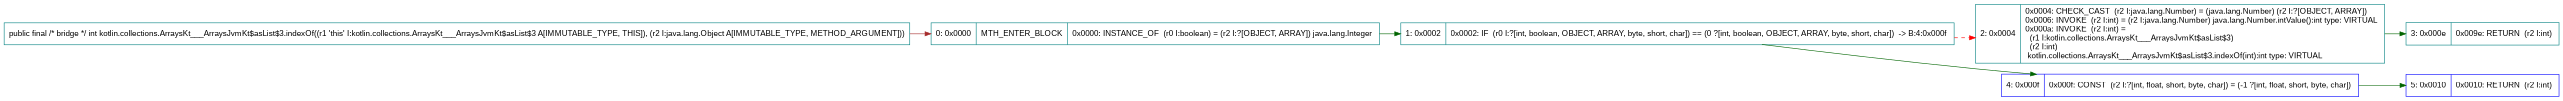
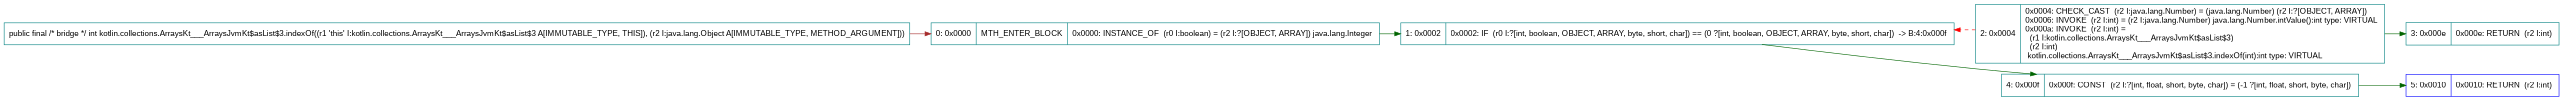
node "3: 0x000e": text "0x009e: RETURN  (r2 I:int)" -> "0x000e: RETURN  (r2 I:int)"
edge "1: 0x0002" -> "2: 0x0004": reversed
node "4: 0x000f": color blue -> teal
